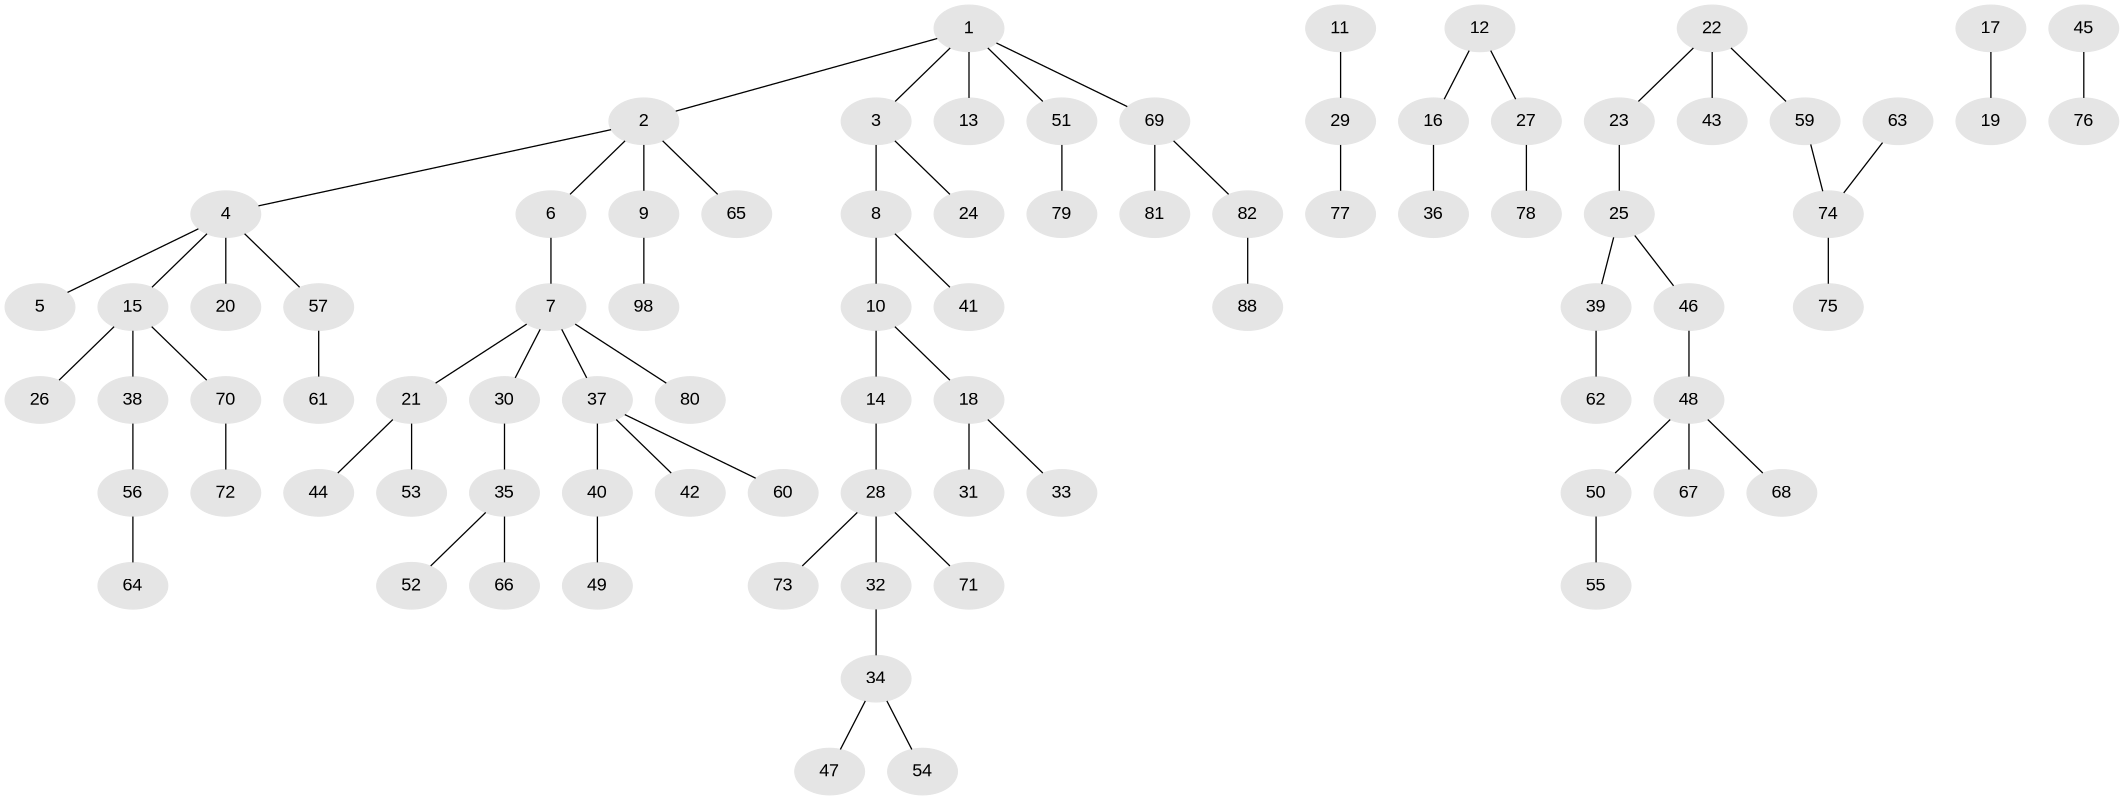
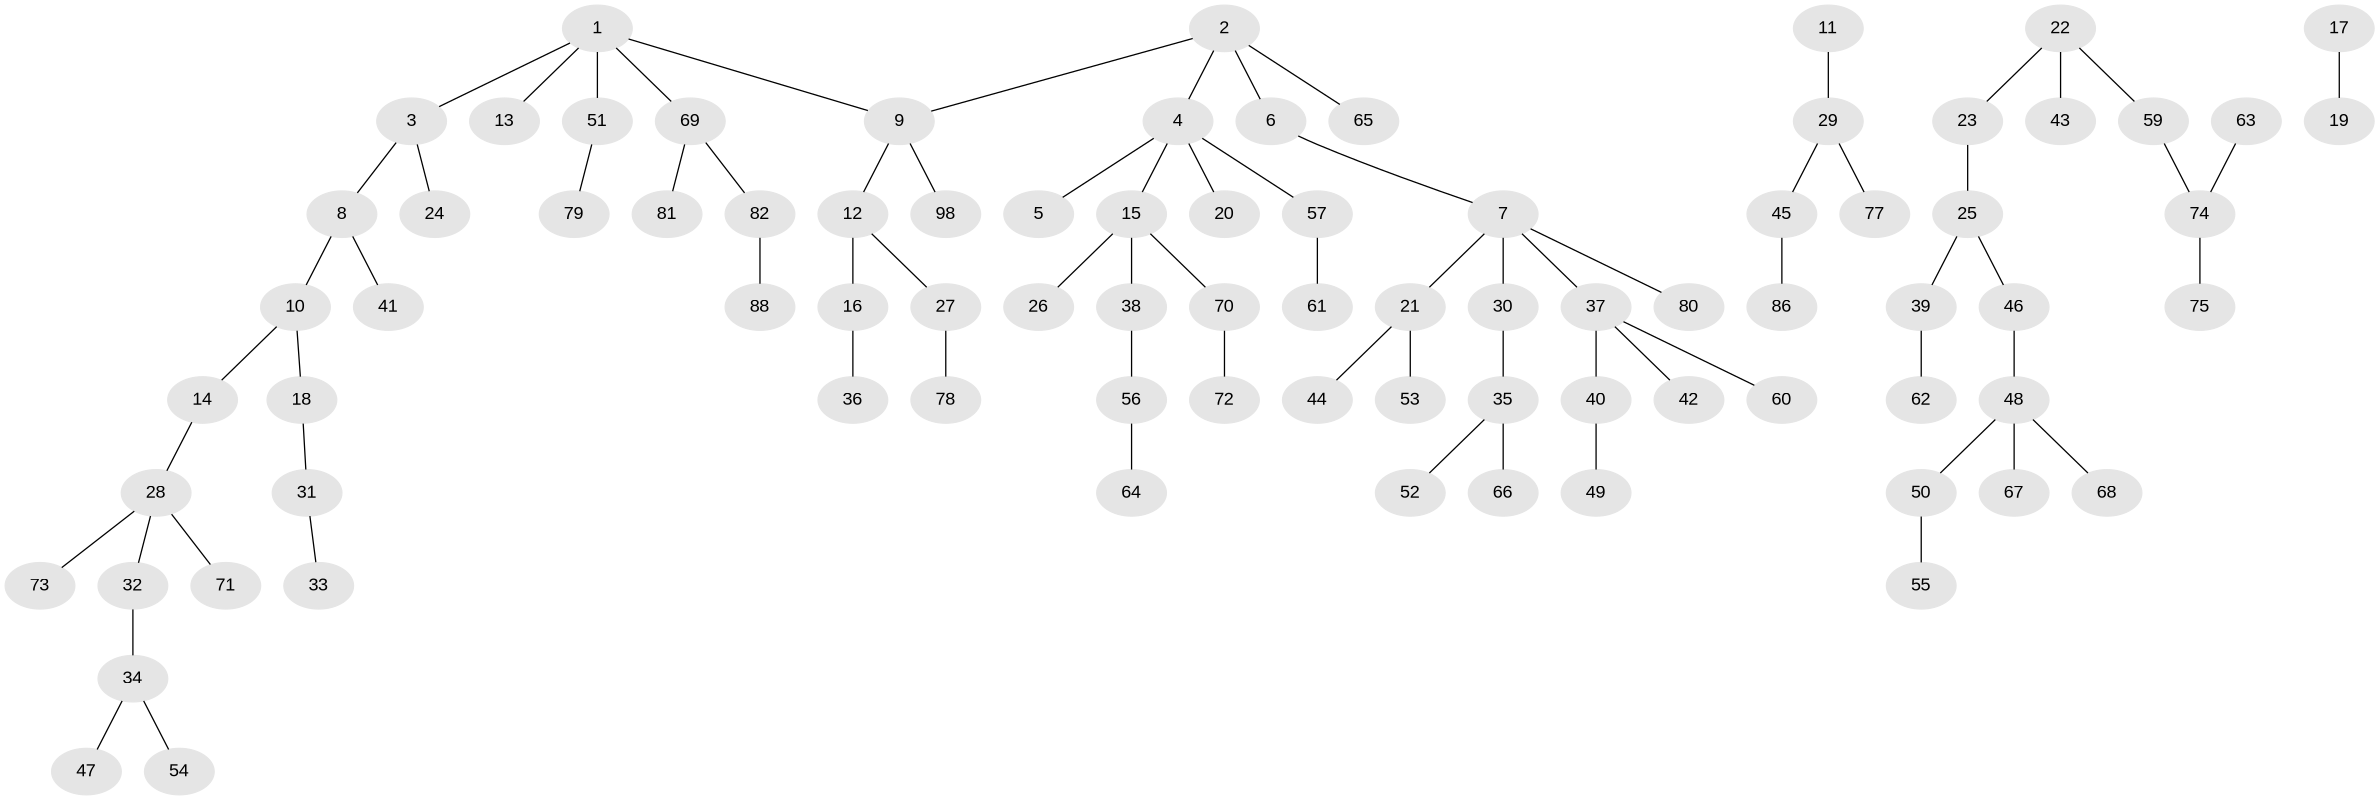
edge "1" -- "2": now "1" -- "9"
node "76": label "76" -> "86"
edge "9" -- "12": added
edge "29" -- "45": added
edge "18" -- "33": now "31" -- "33"
